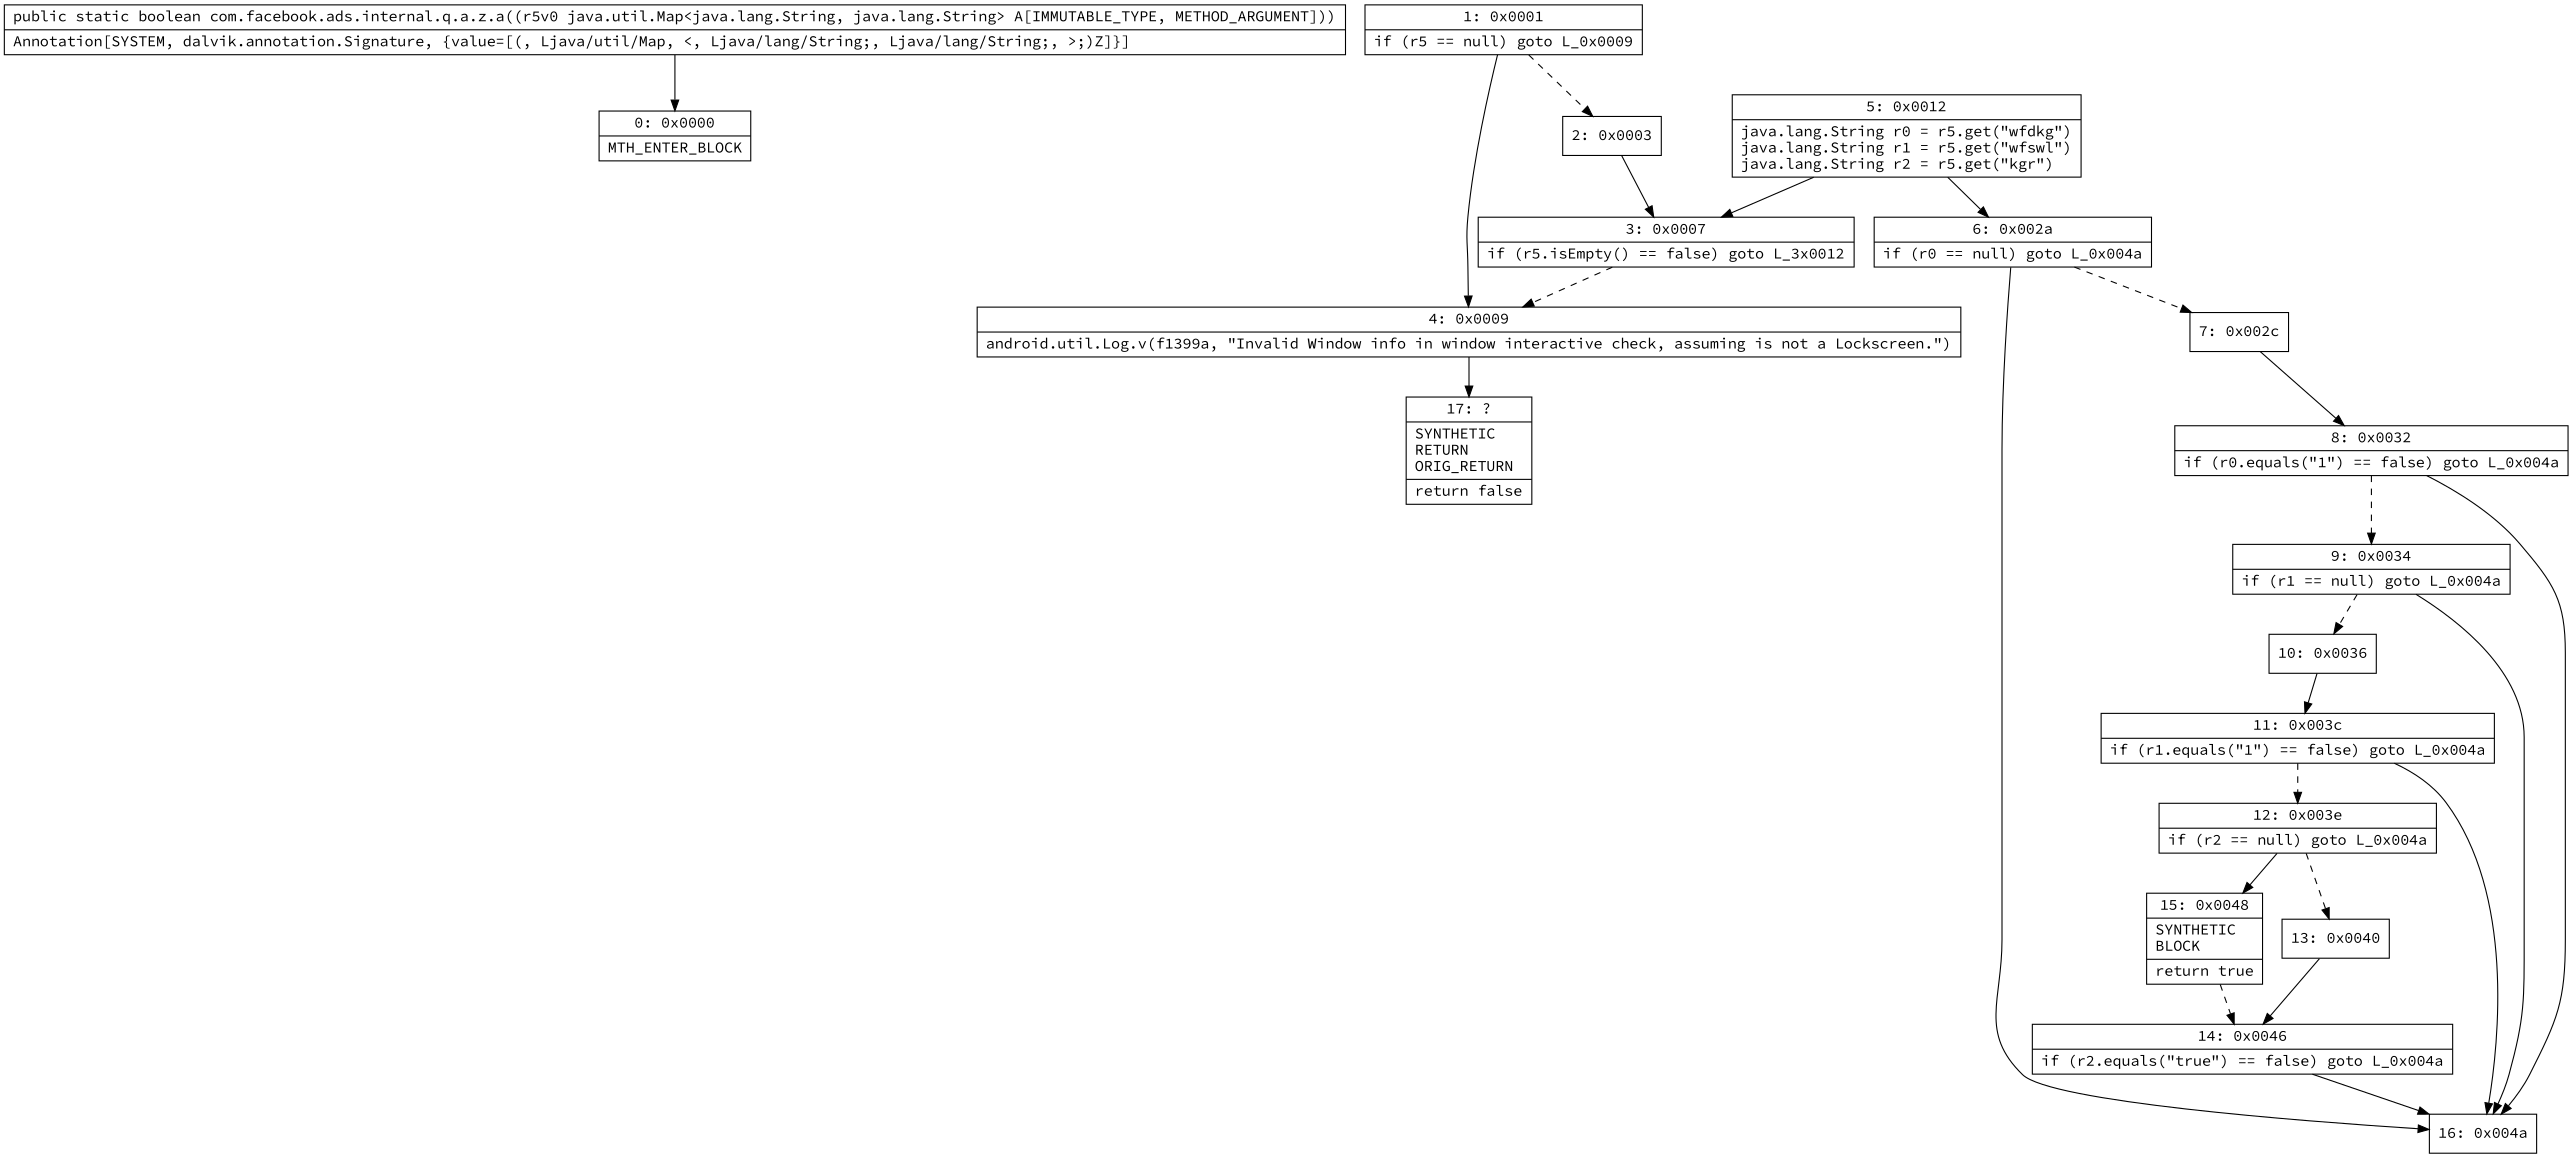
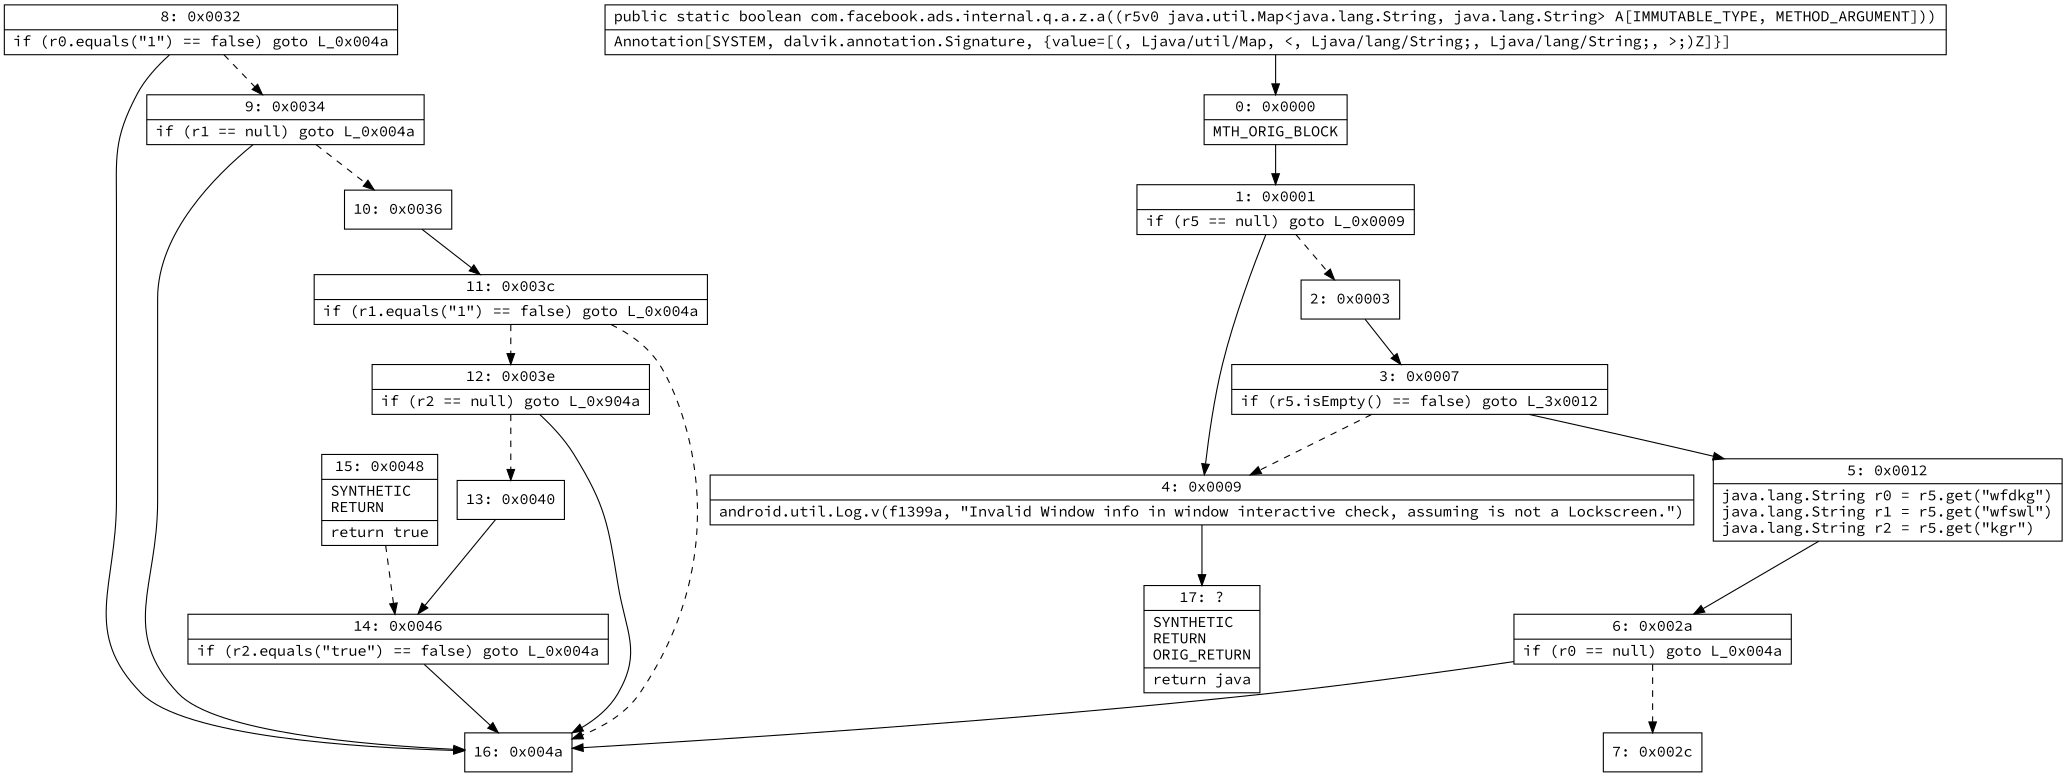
node "0: 0x0000": text "MTH_ENTER_BLOCK" -> "MTH_ORIG_BLOCK"
edge "0: 0x0000" -> "1: 0x0001": added
edge "5: 0x0012" -> "3: 0x0007": reversed
edge "7: 0x002c" -> "8: 0x0032": removed
node "17: ?": text "return false" -> "return java"
node "12: 0x003e": text "if (r2 == null) goto L_0x004a" -> "if (r2 == null) goto L_0x904a"
edge "12: 0x003e" -> "15: 0x0048": now "12: 0x003e" -> "16: 0x004a"
edge "11: 0x003c" -> "16: 0x004a": style solid -> dashed
node "15: 0x0048": text "BLOCK" -> "RETURN"
